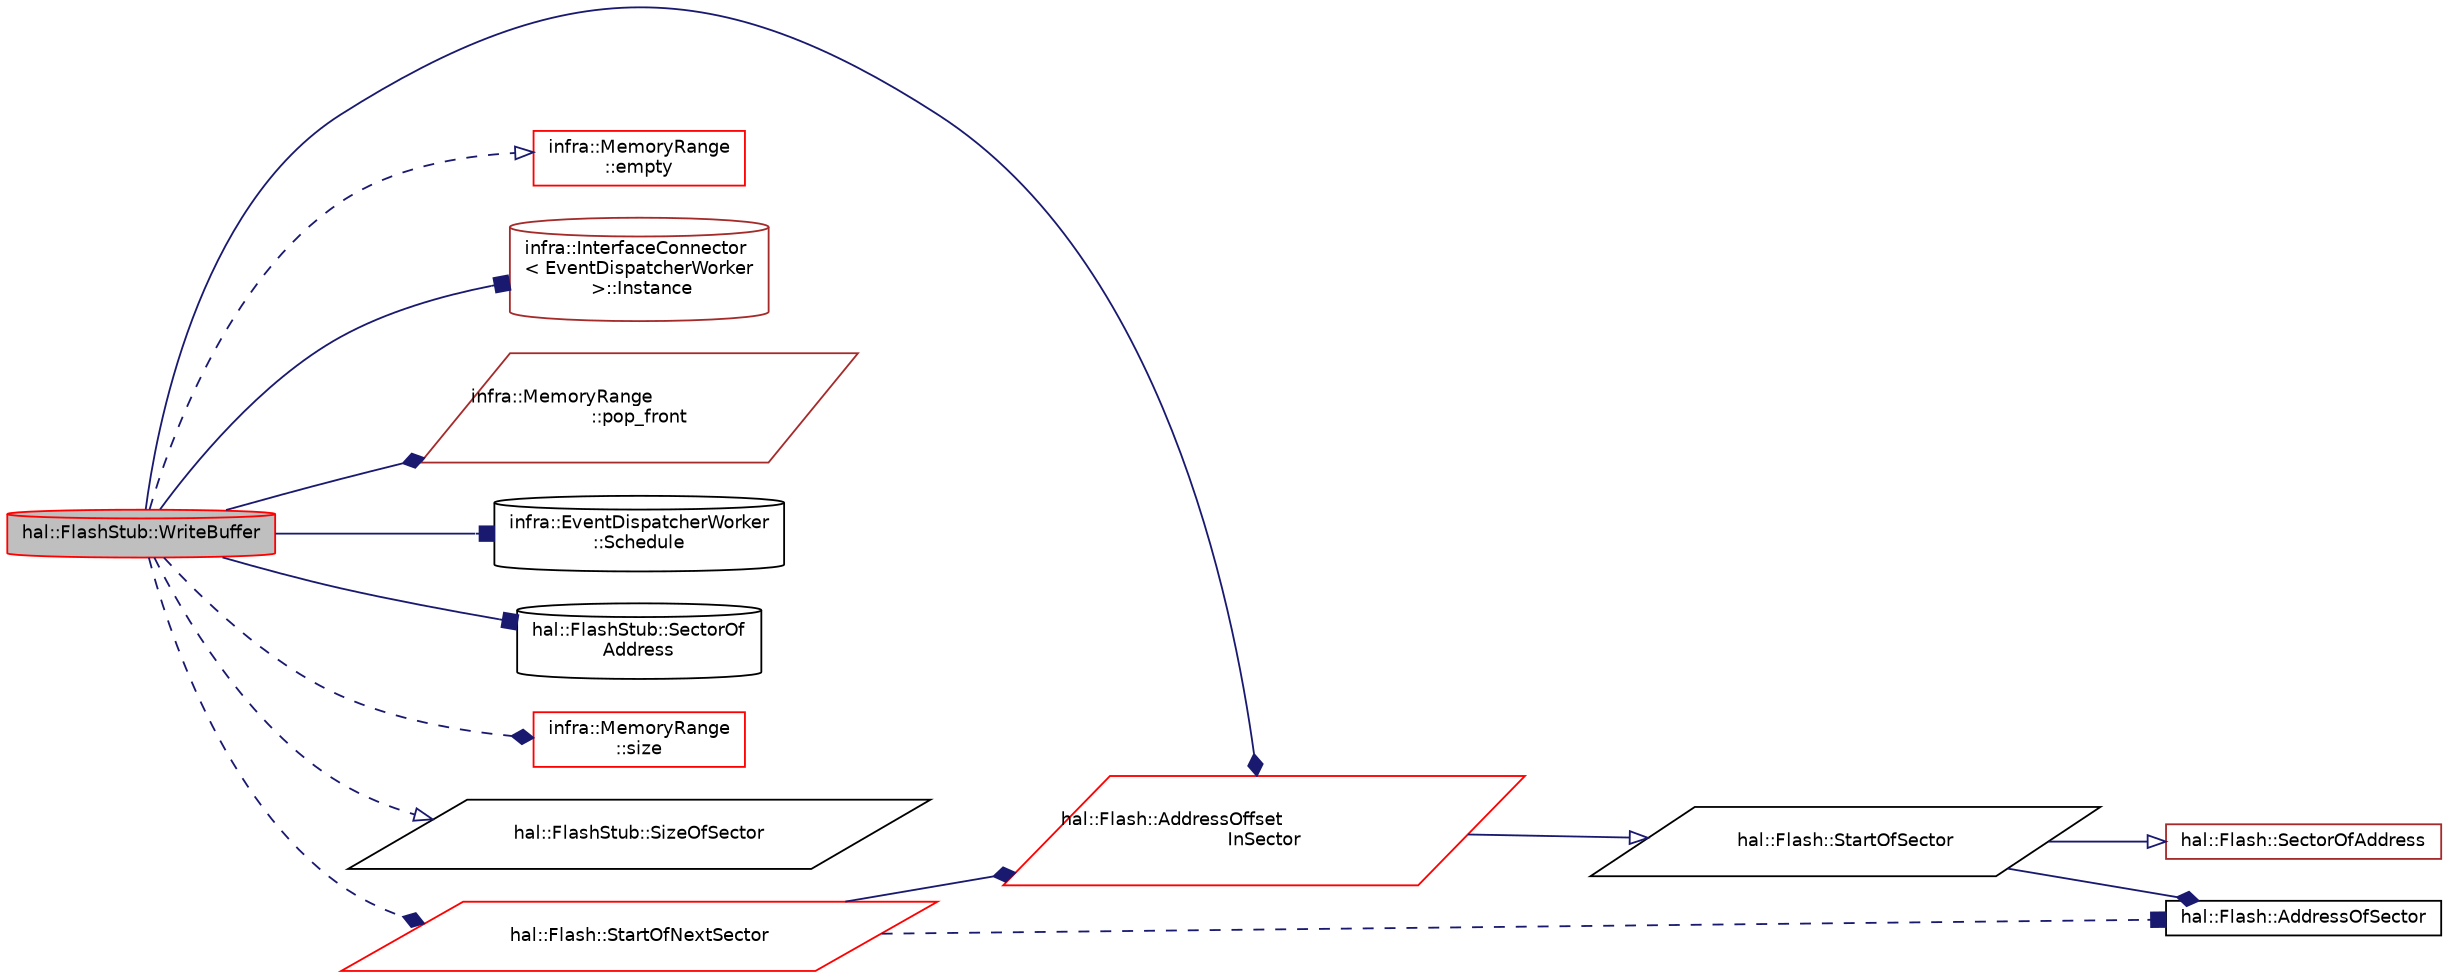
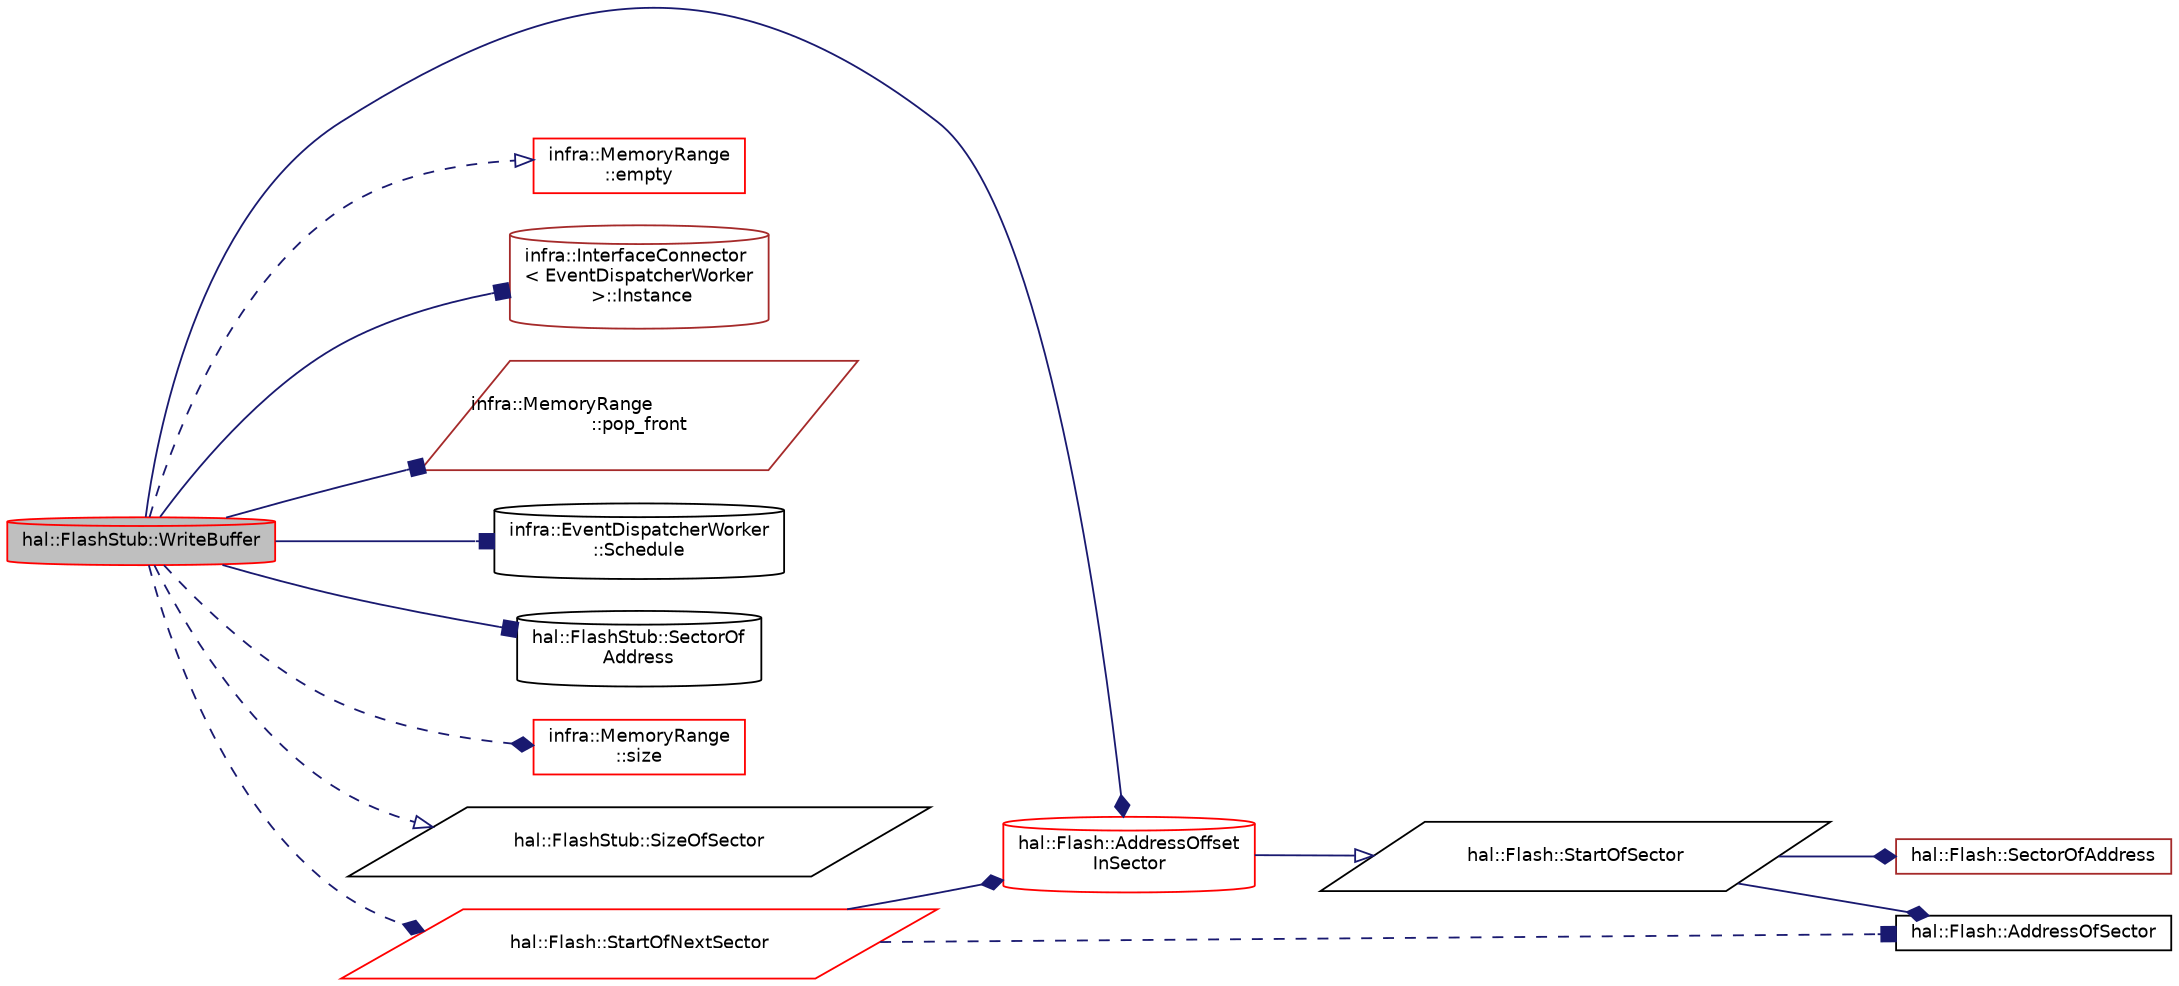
edge "hal::FlashStub::WriteBuffer" -> "infra::MemoryRange ::pop_front": arrowhead diamond -> box
node "hal::Flash::AddressOffset InSector": shape parallelogram -> cylinder
edge "hal::Flash::StartOfSector" -> "hal::Flash::SectorOfAddress": arrowhead onormal -> diamond
